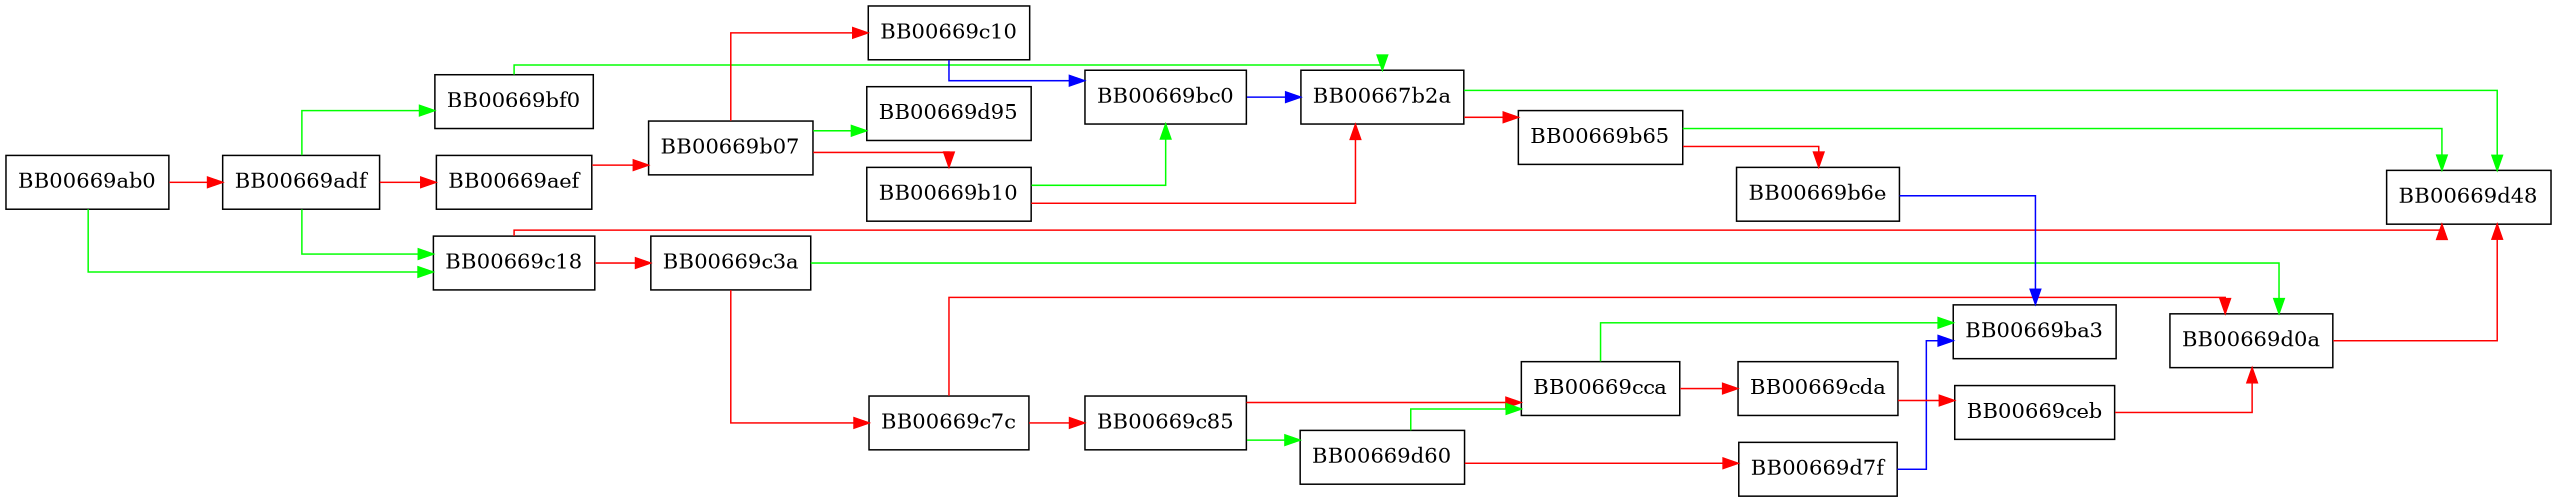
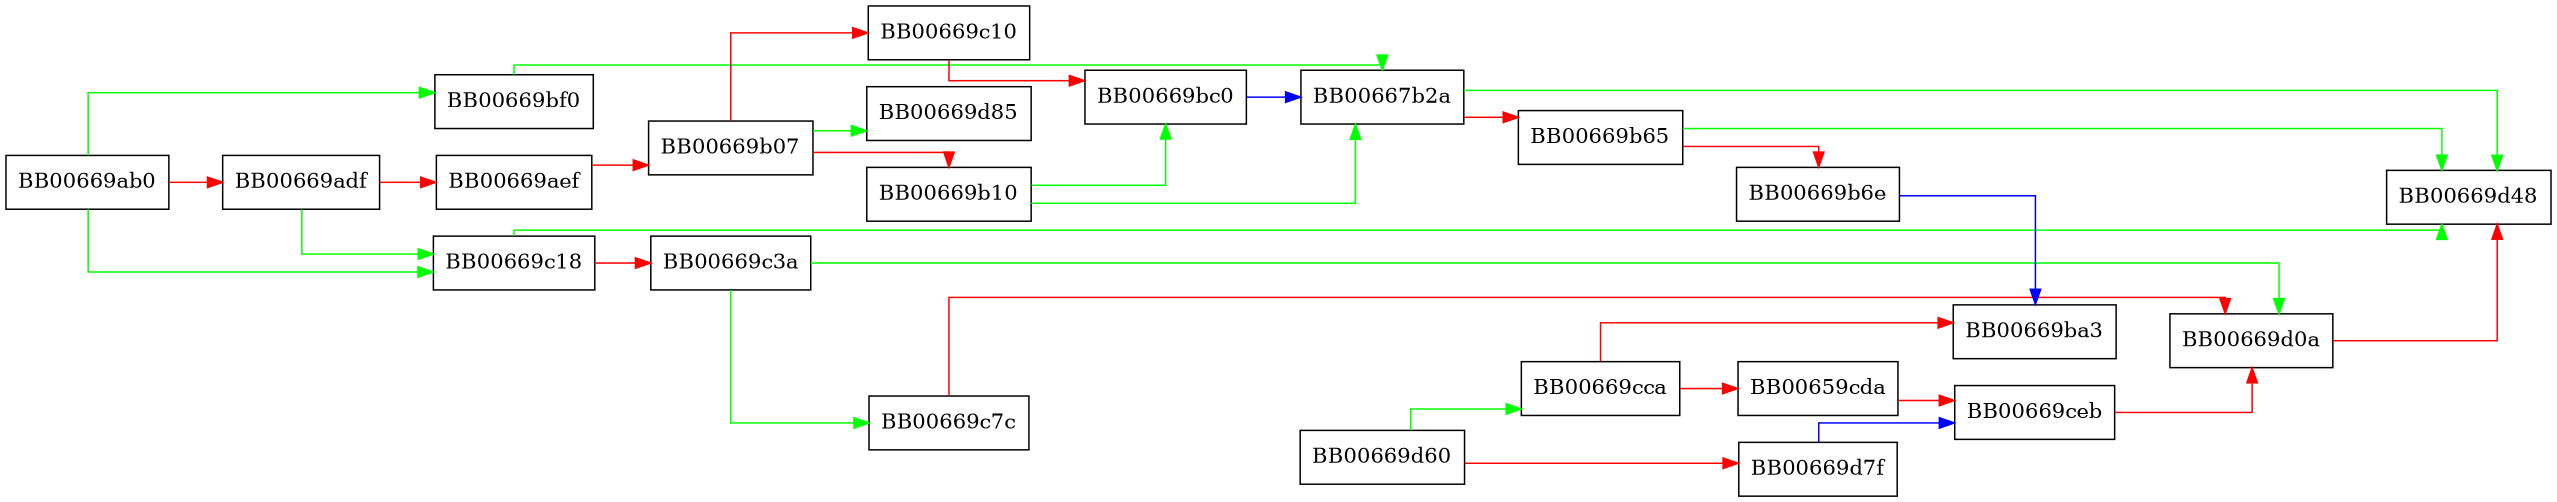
edge "BB00669c10" -> "BB00669bc0": color blue -> red
edge "BB00669adf" -> "BB00669bf0": now "BB00669ab0" -> "BB00669bf0"
node "BB00669d95": label "BB00669d95" -> "BB00669d85"
edge "BB00669b10" -> "BB00667b2a": color red -> green
edge "BB00669c18" -> "BB00669d48": color red -> green
edge "BB00669cca" -> "BB00669ba3": color green -> red
node "BB00669cda": label "BB00669cda" -> "BB00659cda"
edge "BB00669d7f" -> "BB00669ba3": now "BB00669d7f" -> "BB00669ceb"
edge "BB00669c3a" -> "BB00669c7c": color red -> green
node "BB00669c85": removed
